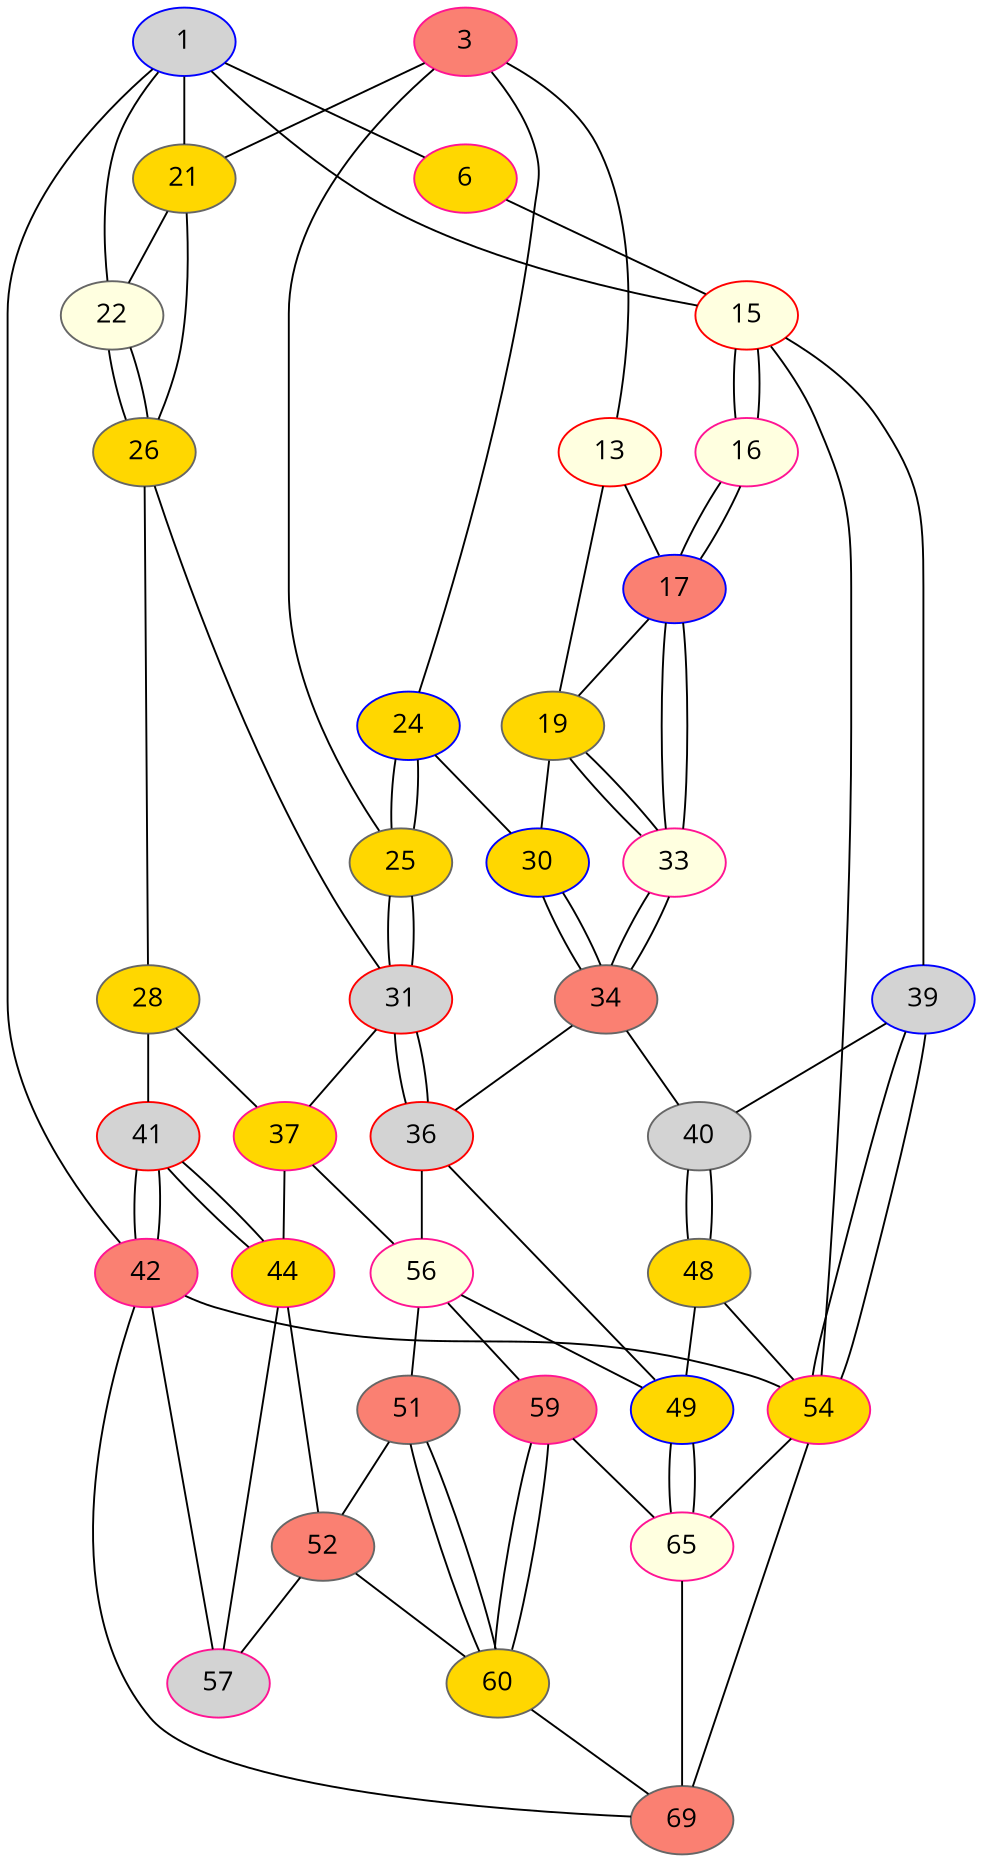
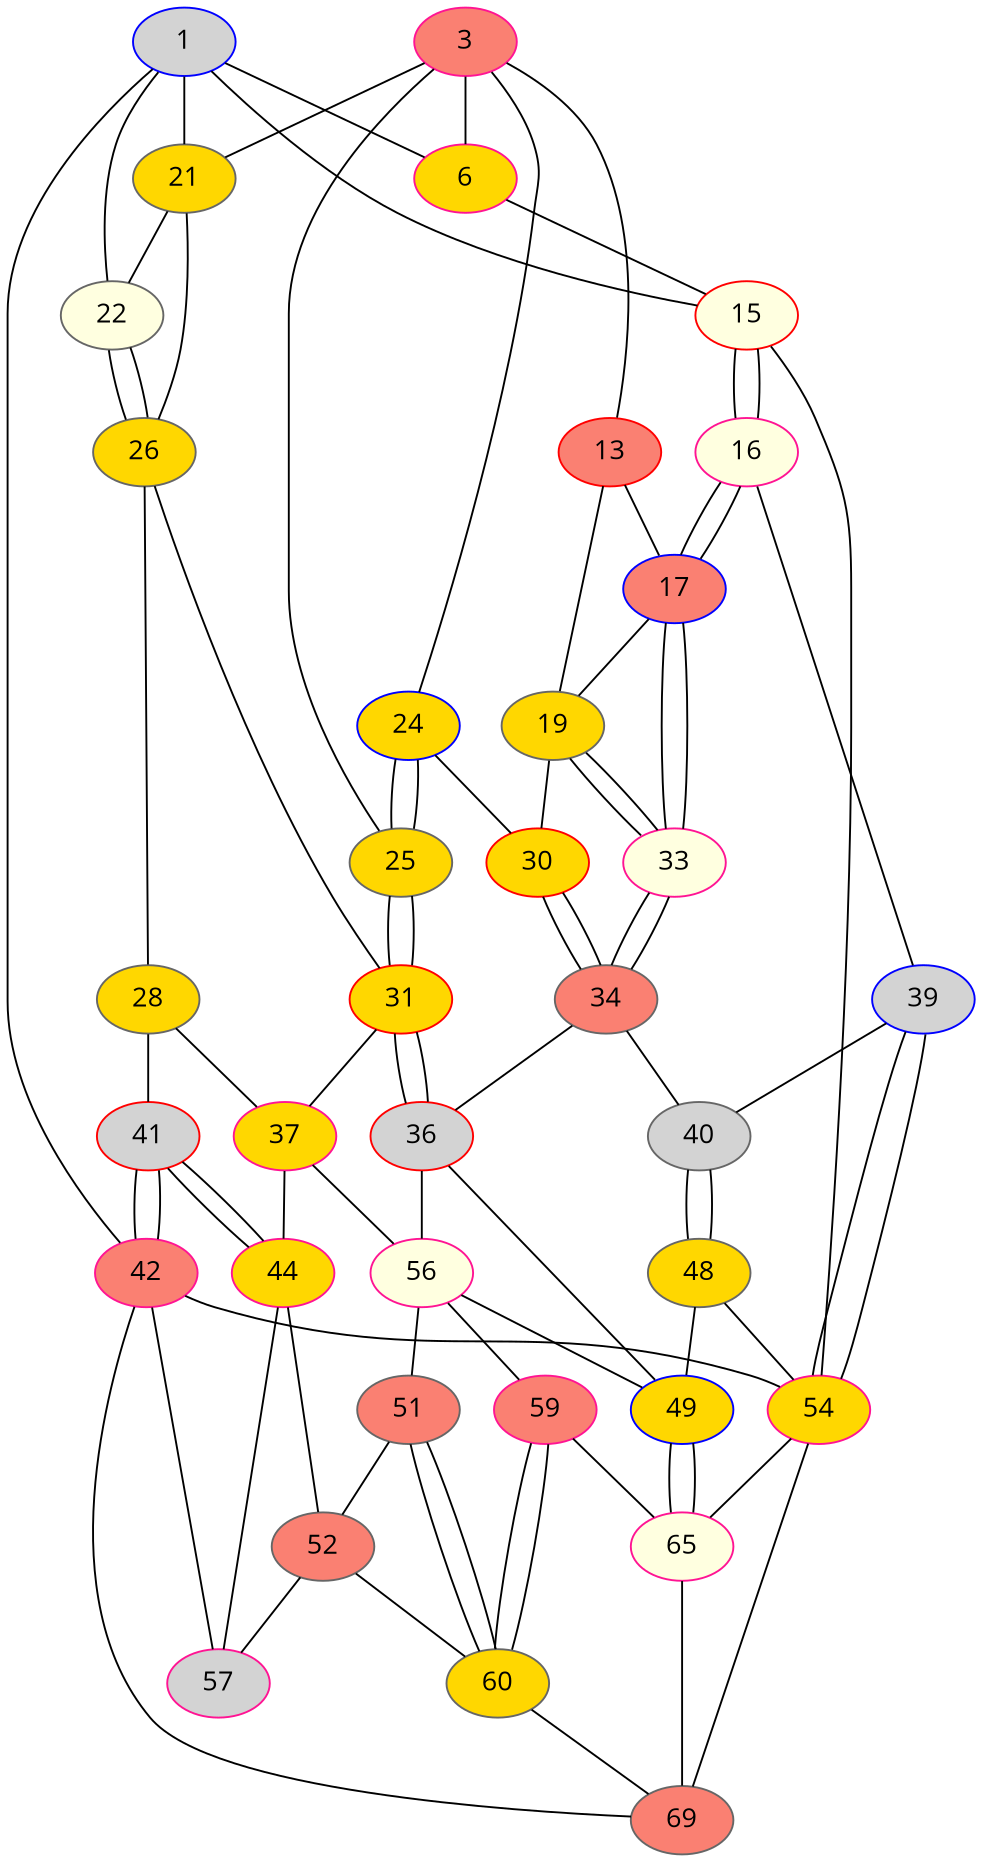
edge "3" -- "6": added
node "13": fillcolor lightyellow -> salmon
edge "15" -- "39": now "16" -- "39"
node "30": color blue -> red
node "31": fillcolor lightgrey -> gold
